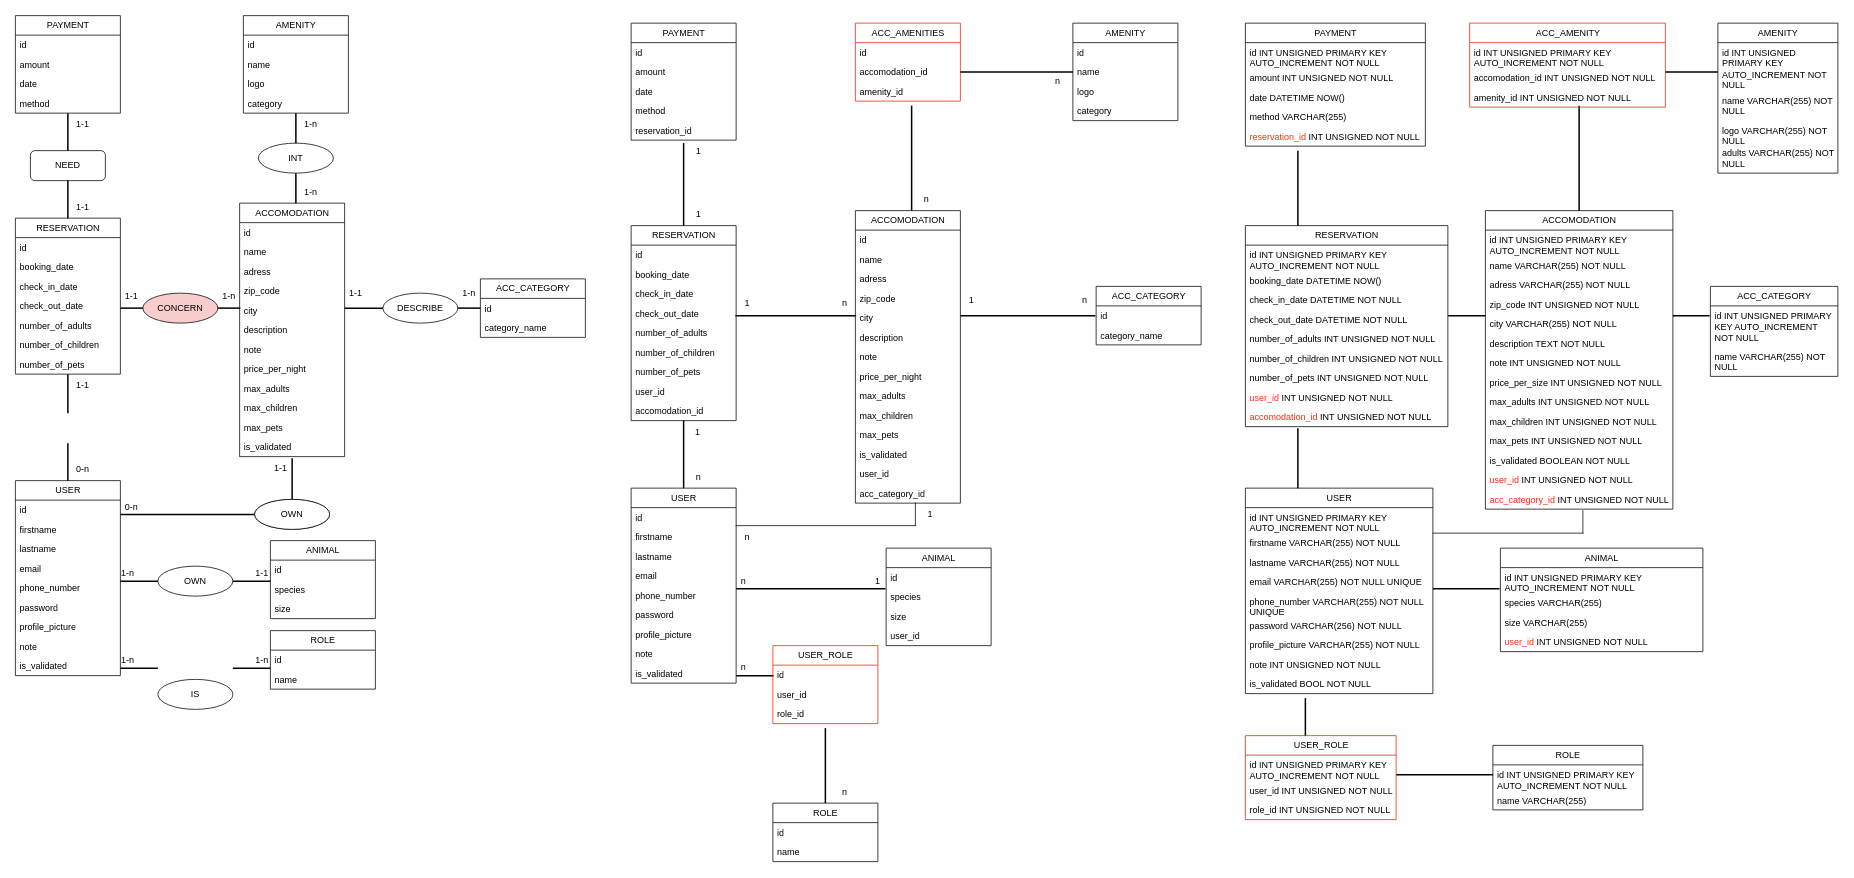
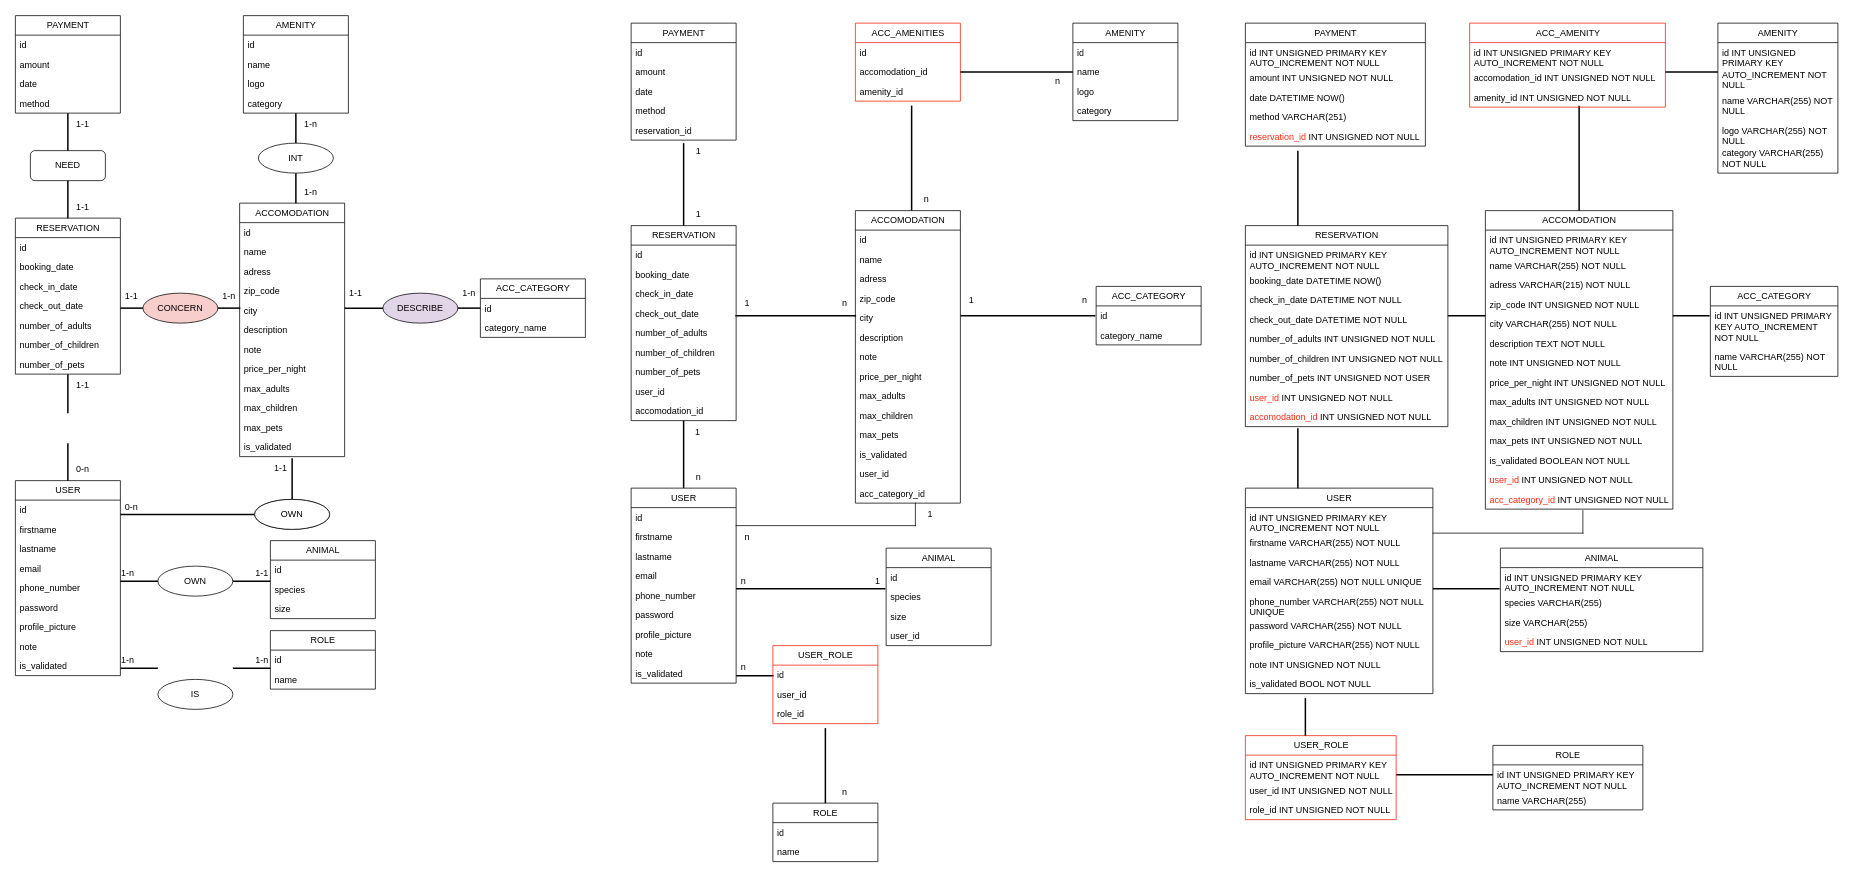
node "method VARCHAR(255)": label "method VARCHAR(255)" -> "method VARCHAR(251)"
node "adults VARCHAR(255) NOT NULL": label "adults VARCHAR(255) NOT NULL" -> "category VARCHAR(255) NOT NULL"
node "adress VARCHAR(255) NOT NULL": label "adress VARCHAR(255) NOT NULL" -> "adress VARCHAR(215) NOT NULL"
node "DESCRIBE": fillcolor #ffffff -> #e1d5e7
node "number_of_pets INT UNSIGNED NOT NULL": label "number_of_pets INT UNSIGNED NOT NULL" -> "number_of_pets INT UNSIGNED NOT USER"
node "price_per_size INT UNSIGNED NOT NULL": label "price_per_size INT UNSIGNED NOT NULL" -> "price_per_night INT UNSIGNED NOT NULL"
node "password VARCHAR(256) NOT NULL": label "password VARCHAR(256) NOT NULL" -> "password VARCHAR(255) NOT NULL"
